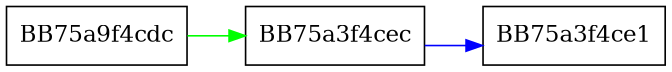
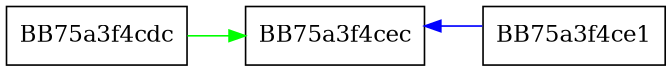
node "BB75a9f4cdc": label "BB75a9f4cdc" -> "BB75a3f4cdc"
edge "BB75a3f4cec" -> "BB75a3f4ce1": reversed
